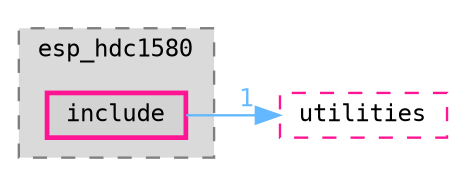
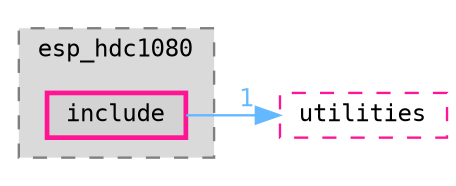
cluster "esp_hdc1580": label "esp_hdc1580" -> "esp_hdc1080"
